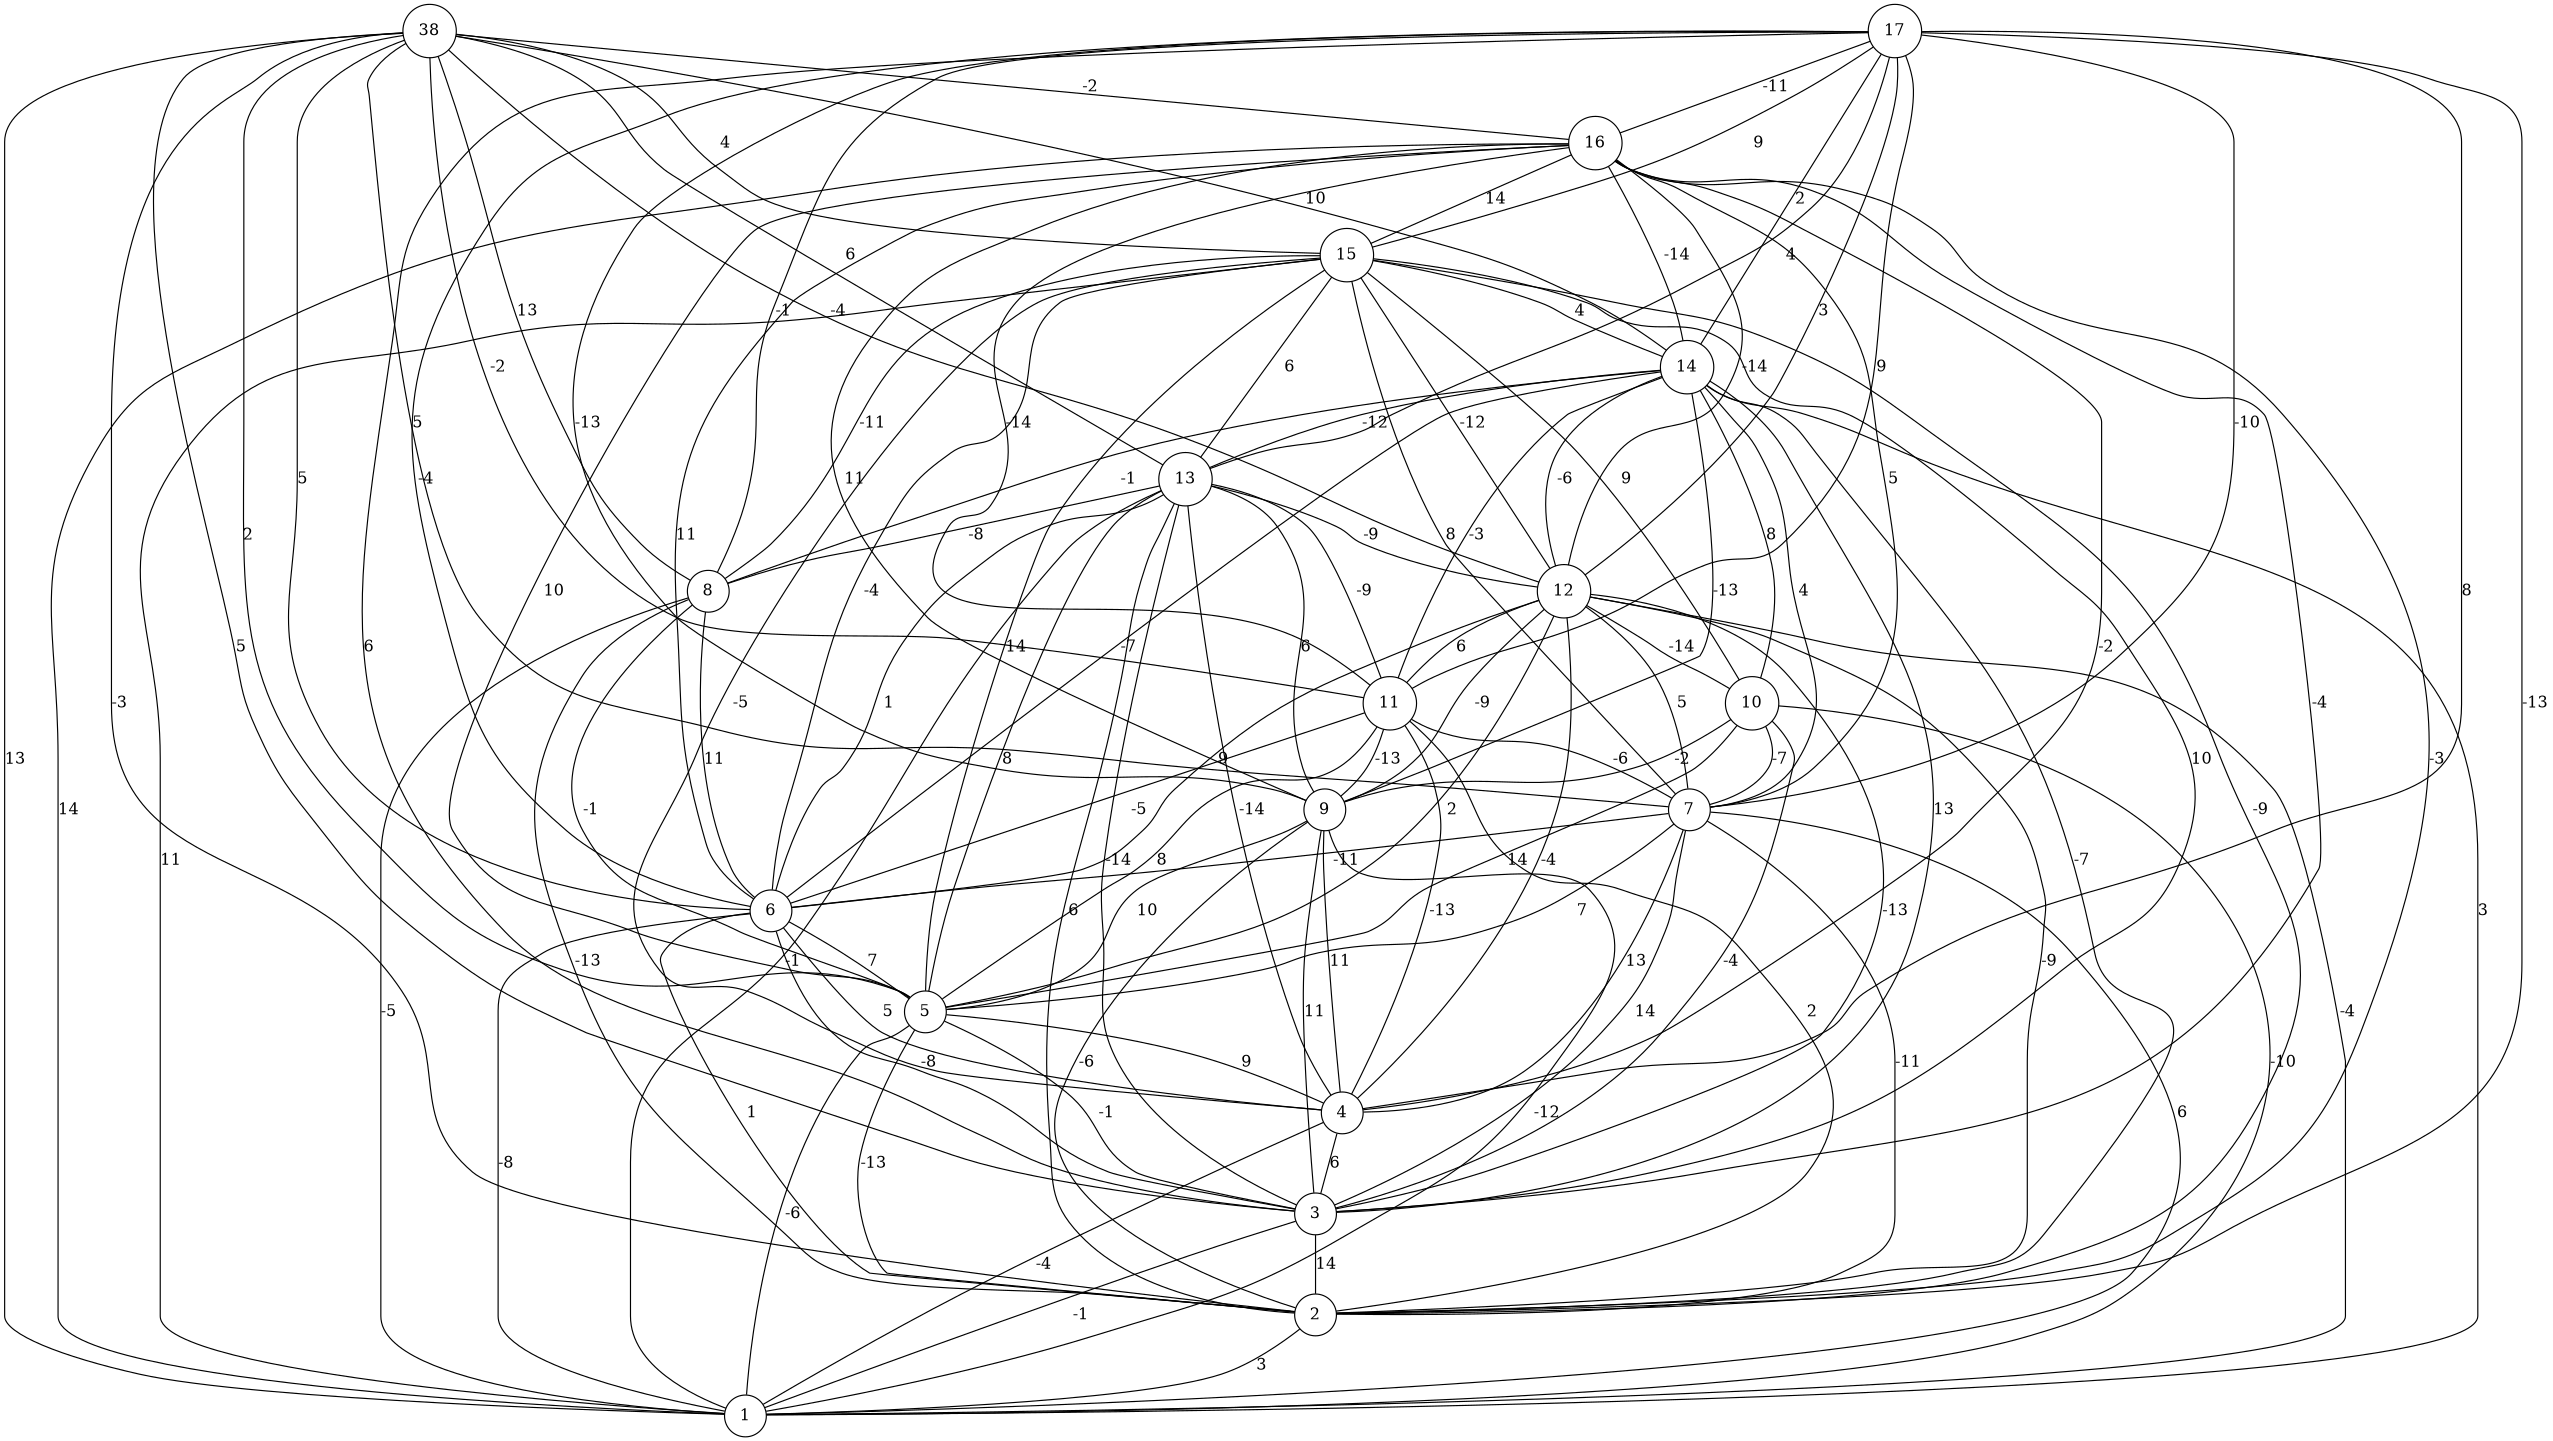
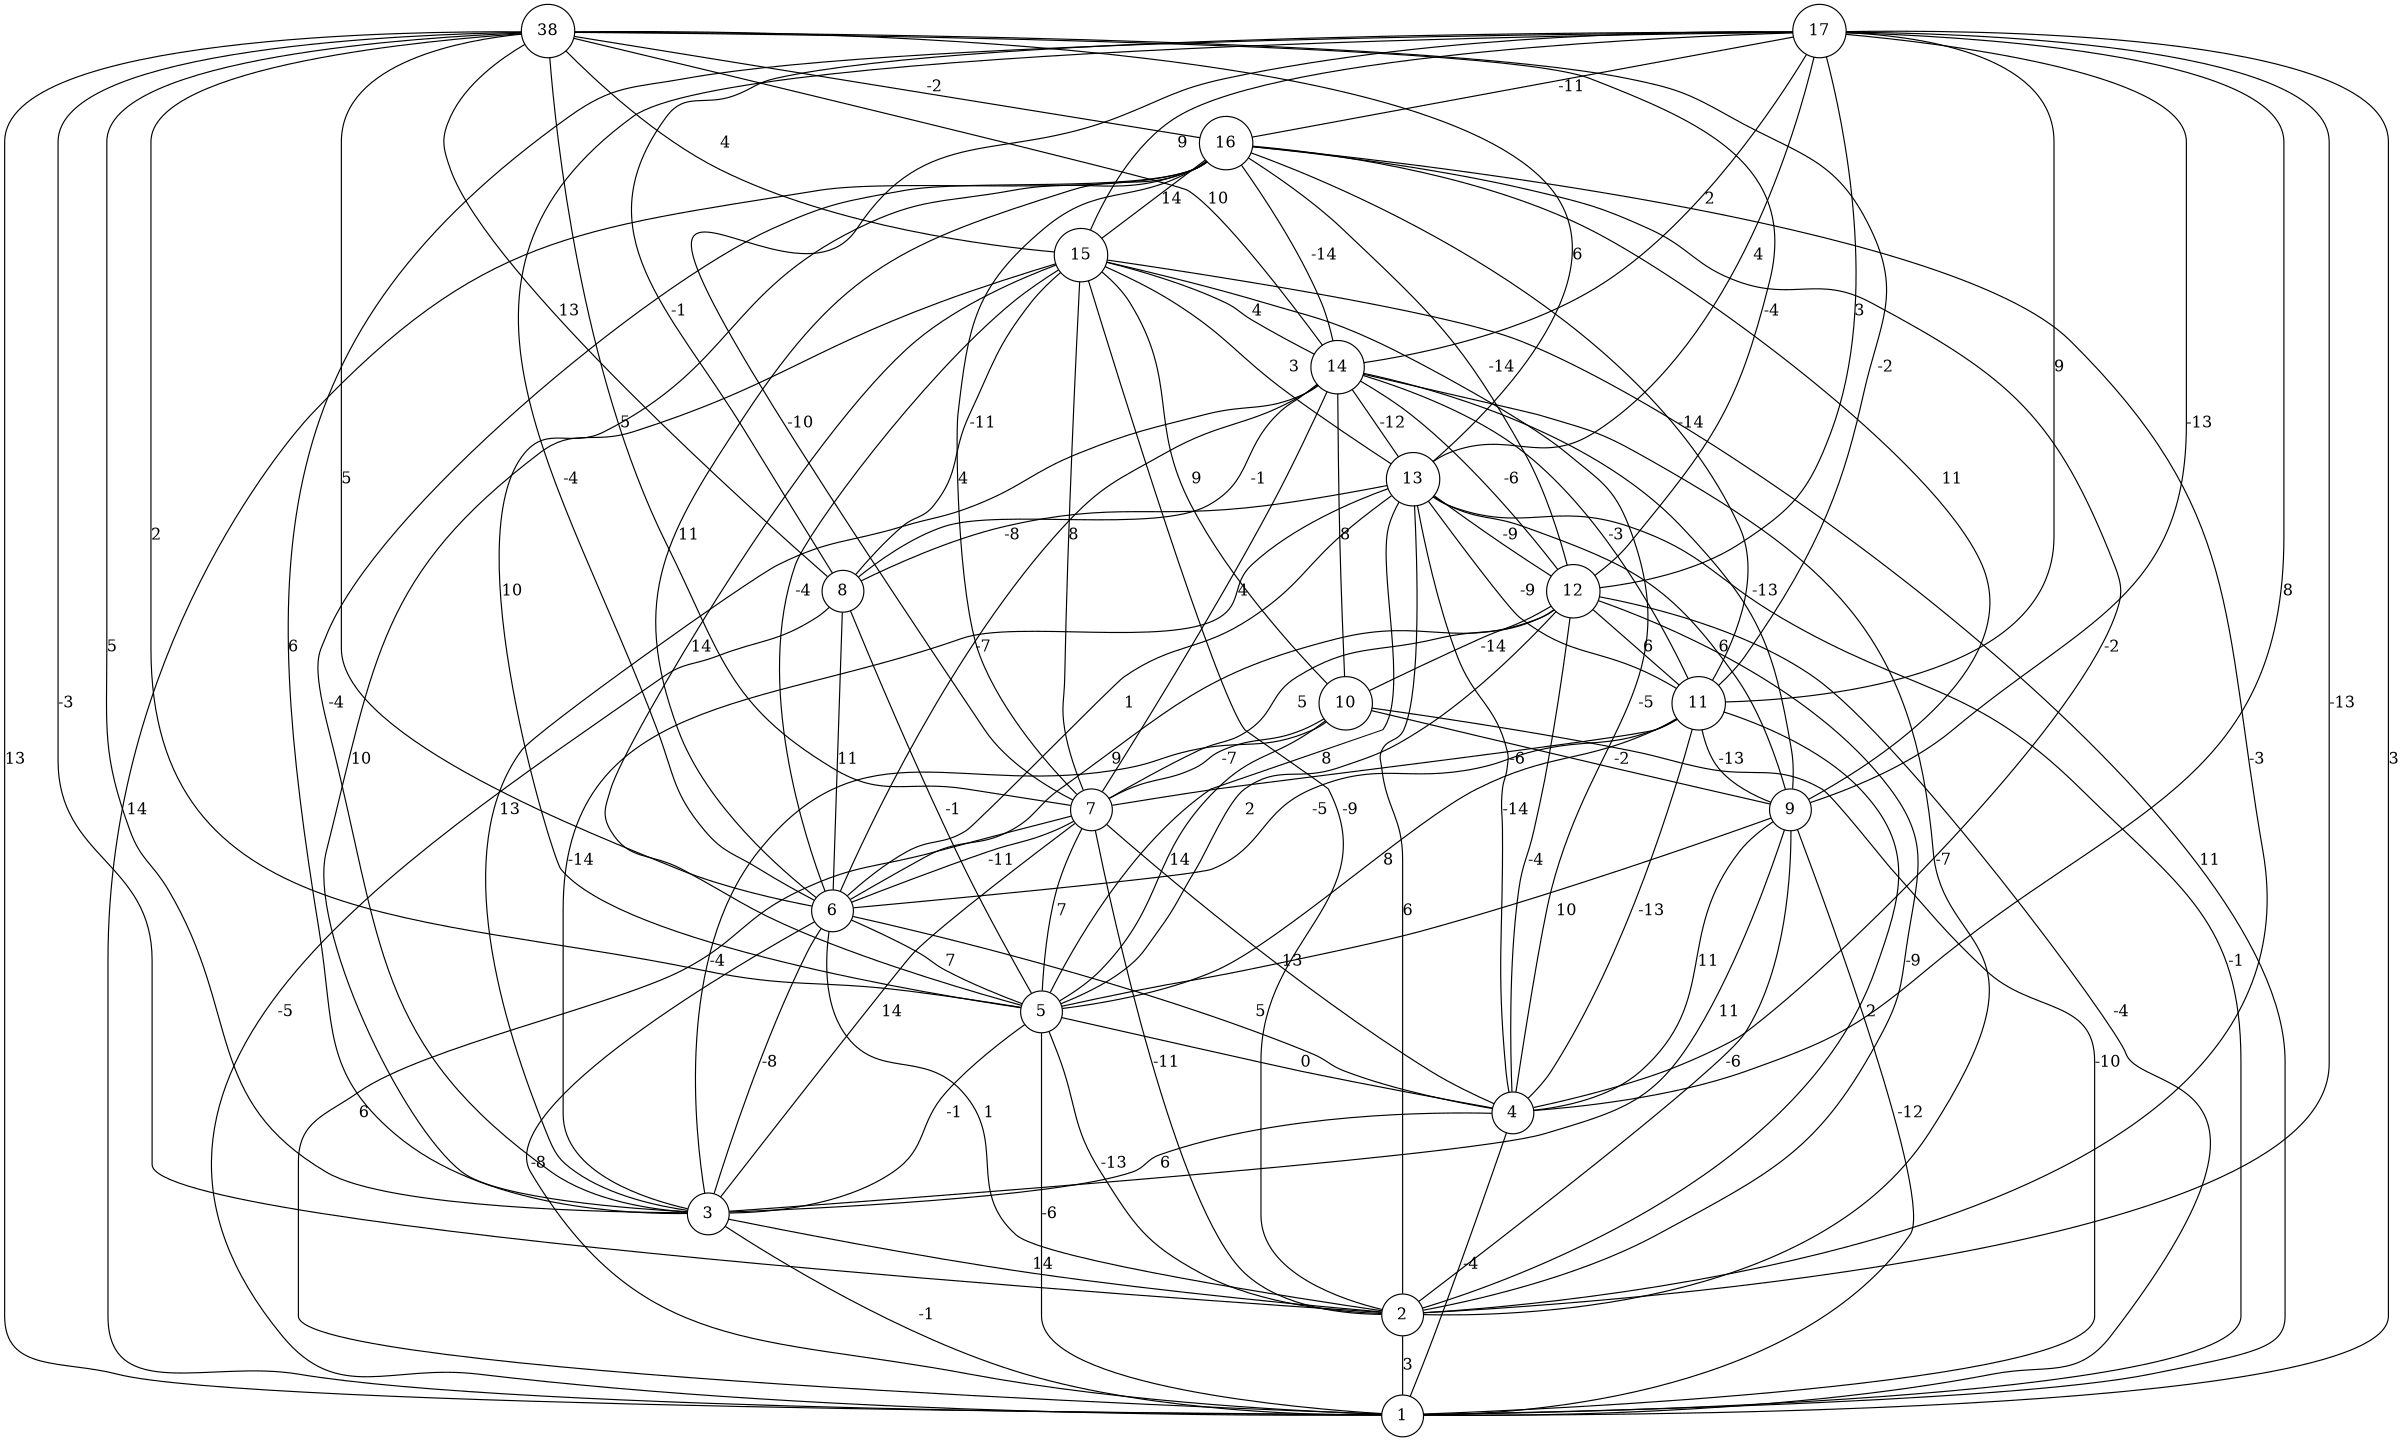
edge "15" -- "13": label "6" -> "3"
edge "15" -- "12": removed, label "-12"
edge "16" -- "7": label "5" -> "4"
edge "12" -- "9": removed, label "-9"
edge "12" -- "3": removed, label "-13"
edge "5" -- "4": label "9" -> "0"
edge "8" -- "2": removed, label "-13"
edge "14" -- "1": now "17" -- "1"
